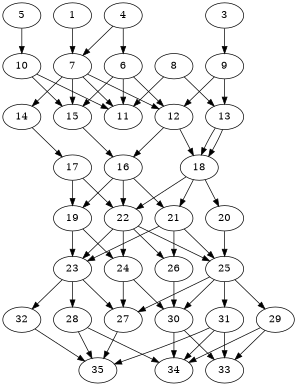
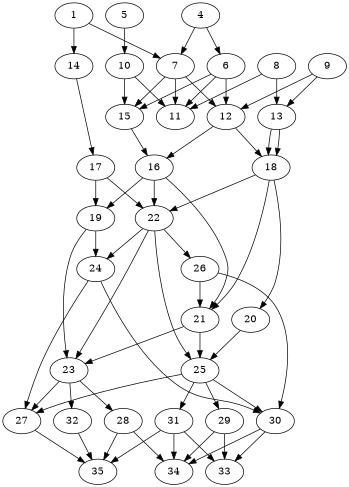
node "3": removed
edge "7" -> "14": now "1" -> "14"
edge "21" -> "26": reversed
